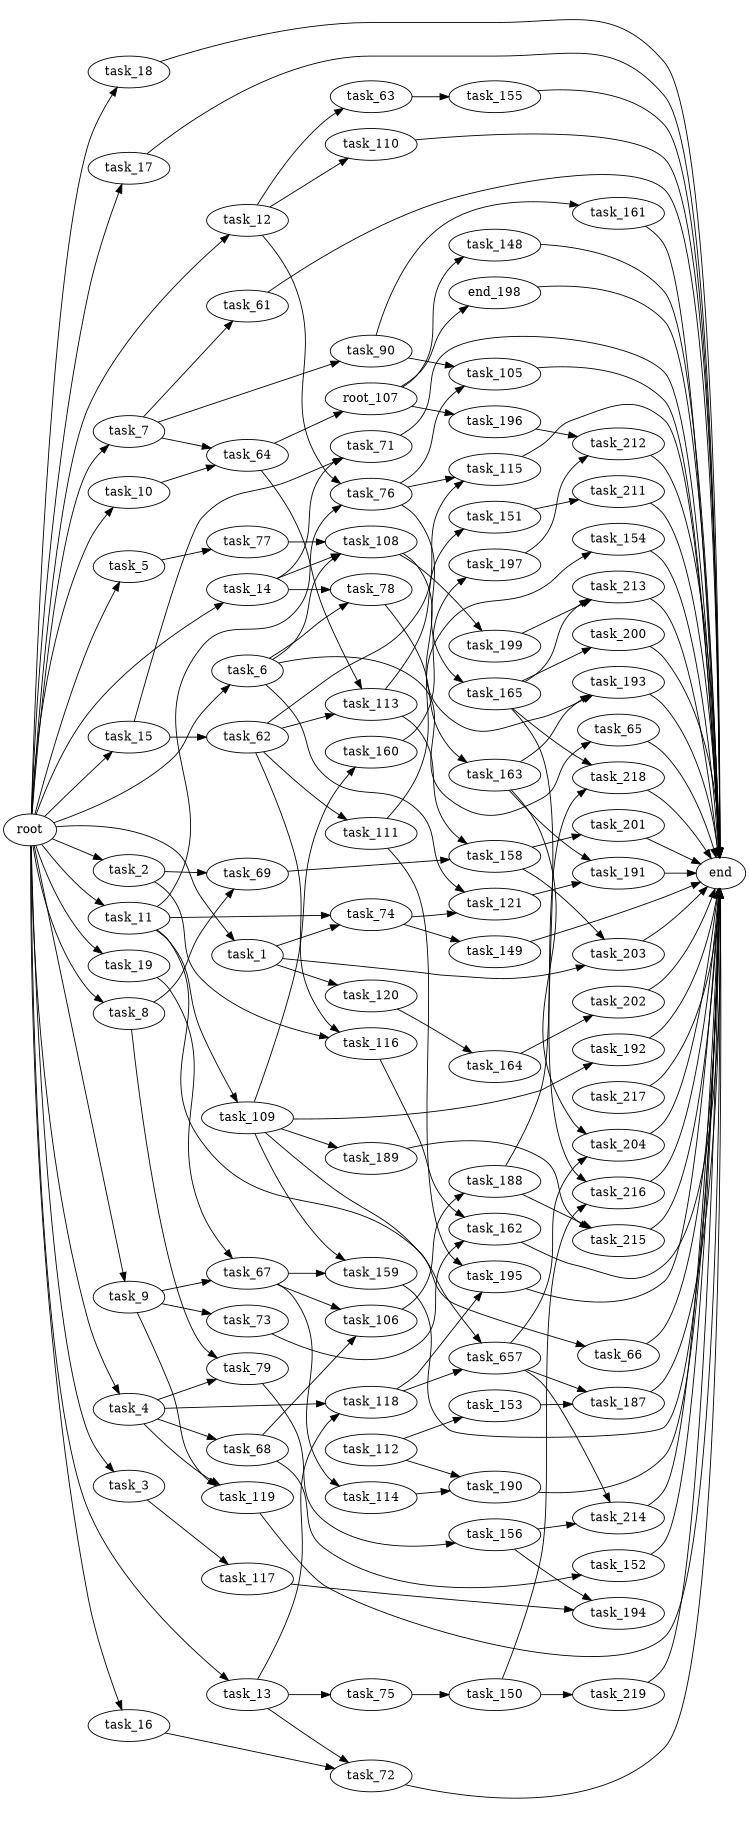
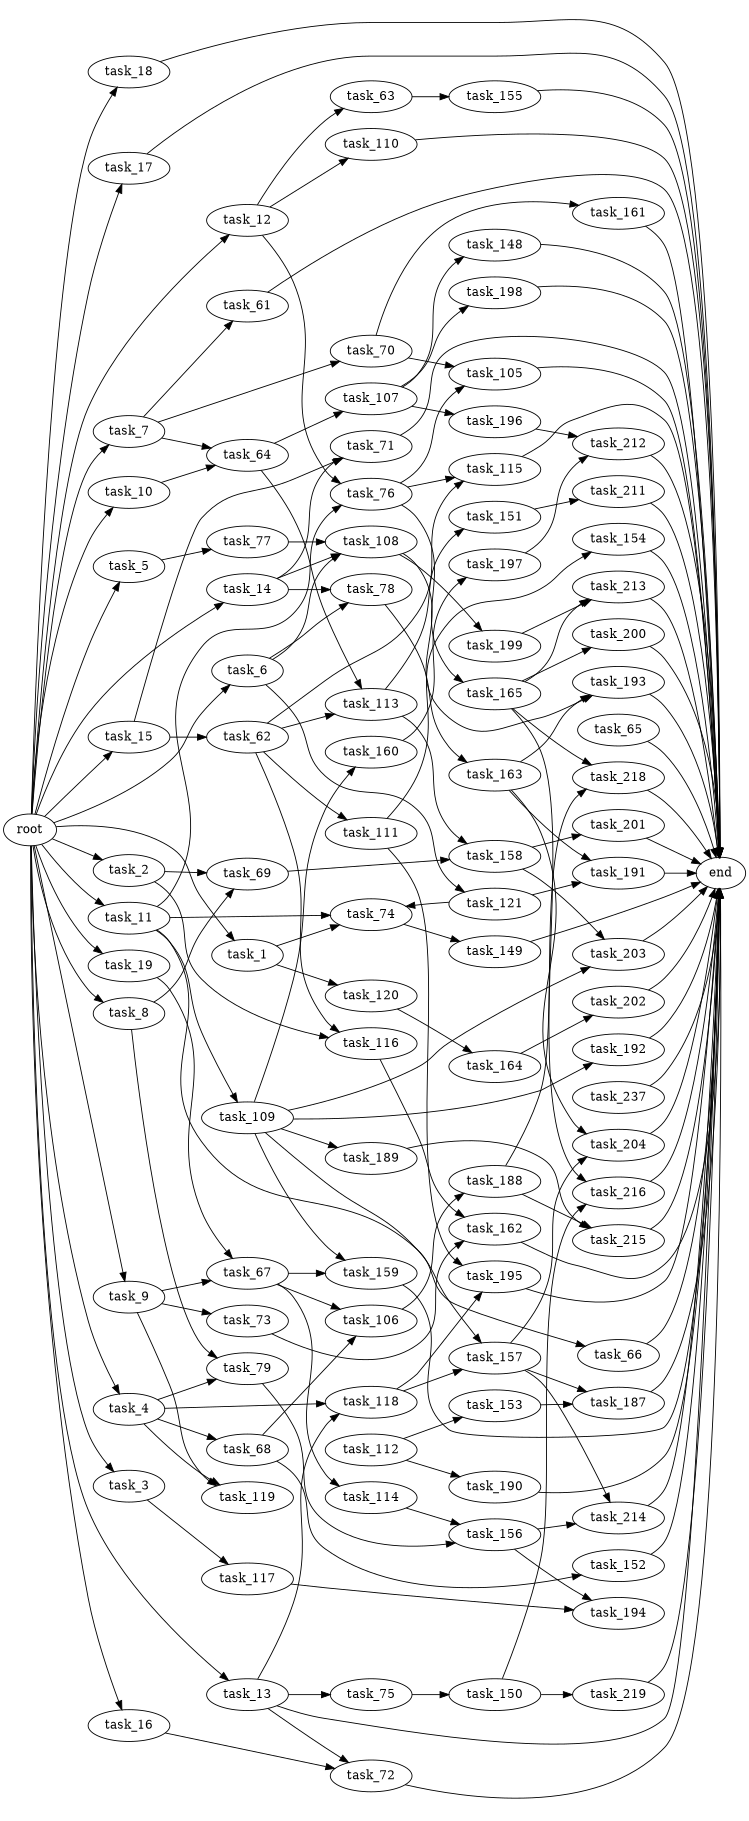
node "end_198": label "end_198" -> "task_198"
node "task_90": label "task_90" -> "task_70"
node "root_107": label "root_107" -> "task_107"
edge "task_6" -> "task_65": removed
edge "task_74" -> "task_121": reversed
edge "task_1" -> "task_203": now "task_109" -> "task_203"
node "task_217": label "task_217" -> "task_237"
node "task_657": label "task_657" -> "task_157"
edge "task_114" -> "task_190": now "task_114" -> "task_156"
edge "task_119" -> "end": now "task_13" -> "end"
